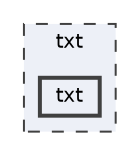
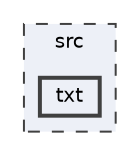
cluster "txt": label "txt" -> "src"
